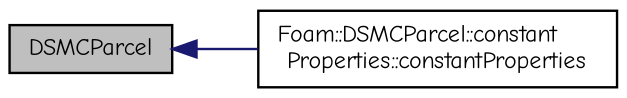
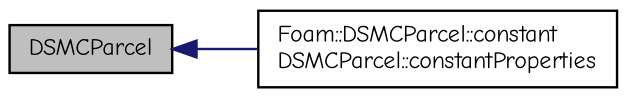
node "Foam::DSMCParcel::constant Properties::constantProperties": label "Foam::DSMCParcel::constant Properties::constantProperties" -> "Foam::DSMCParcel::constant DSMCParcel::constantProperties"
